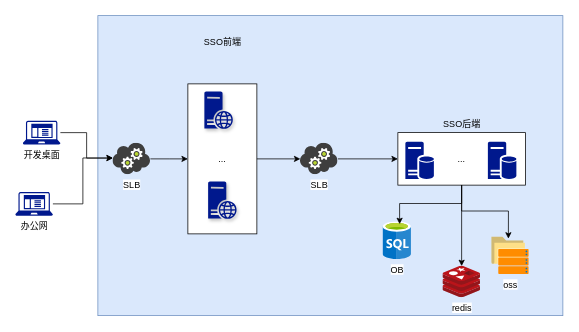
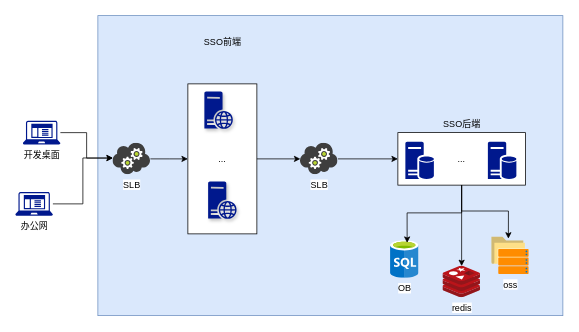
node "OB": moved (397, 240) -> (405, 259)
